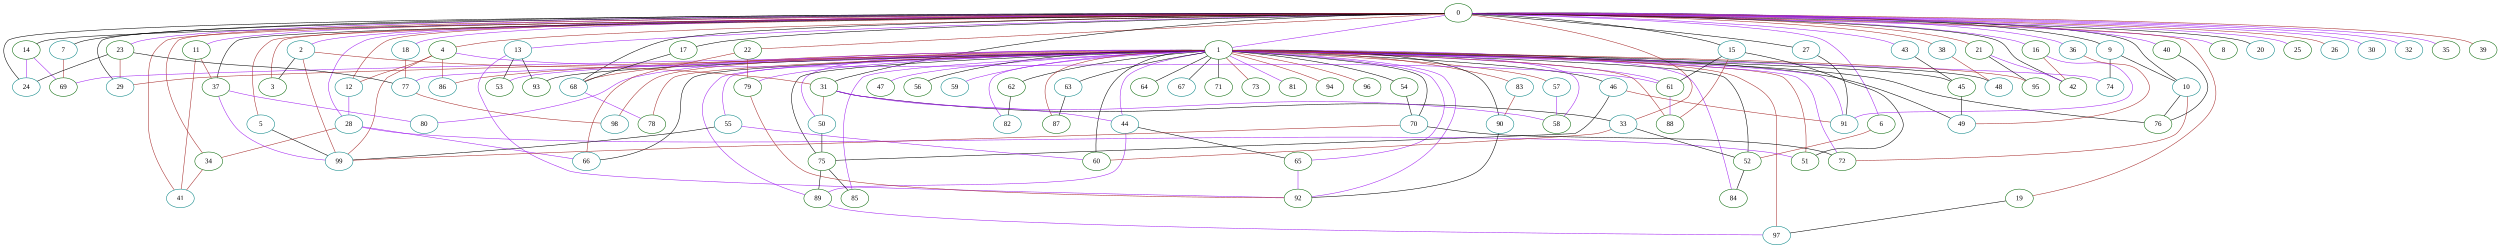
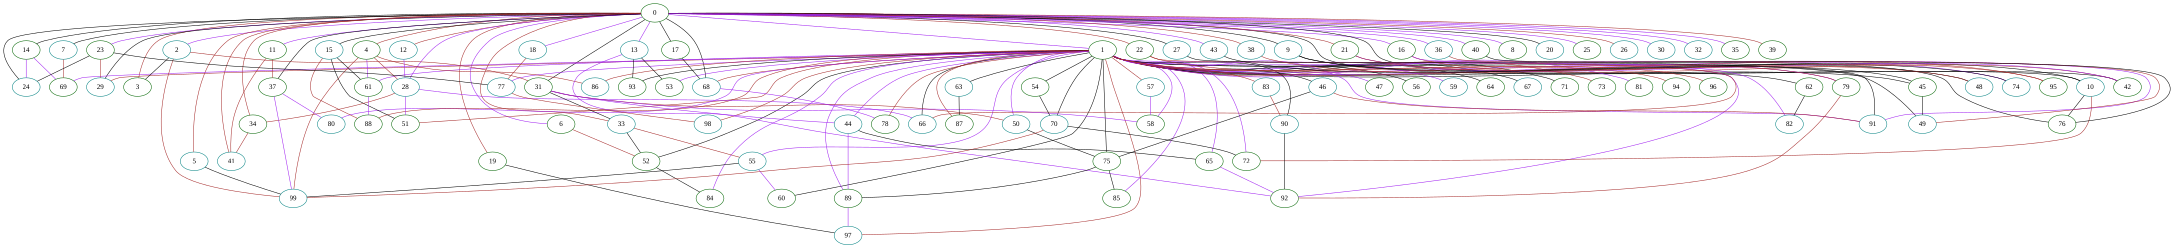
edge "21" -- "95": color black -> brown
edge "4" -- "12": now "4" -- "28"
edge "33" -- "60": now "33" -- "55"
